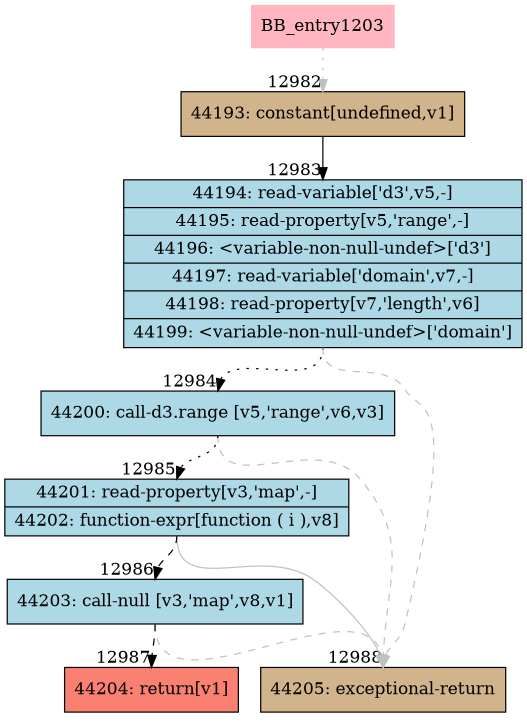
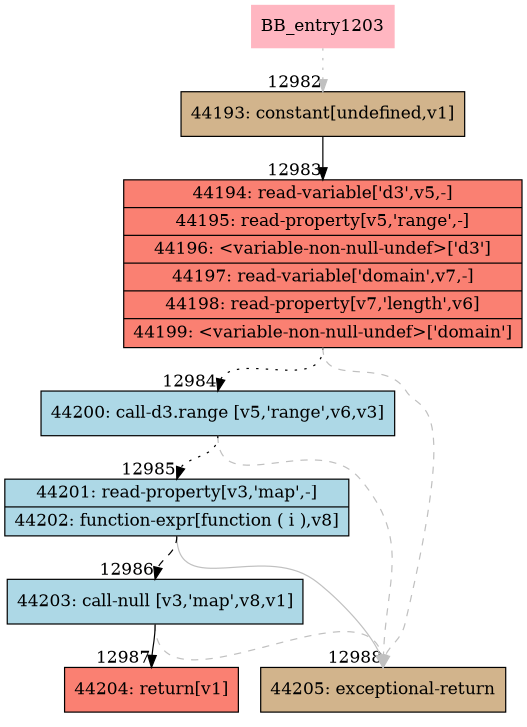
node "44194: read-variable['d3',v5,-]": fillcolor lightblue -> salmon
edge "44203: call-null [v3,'map',v8,v1]" -> "44204: return[v1]": style dashed -> solid
